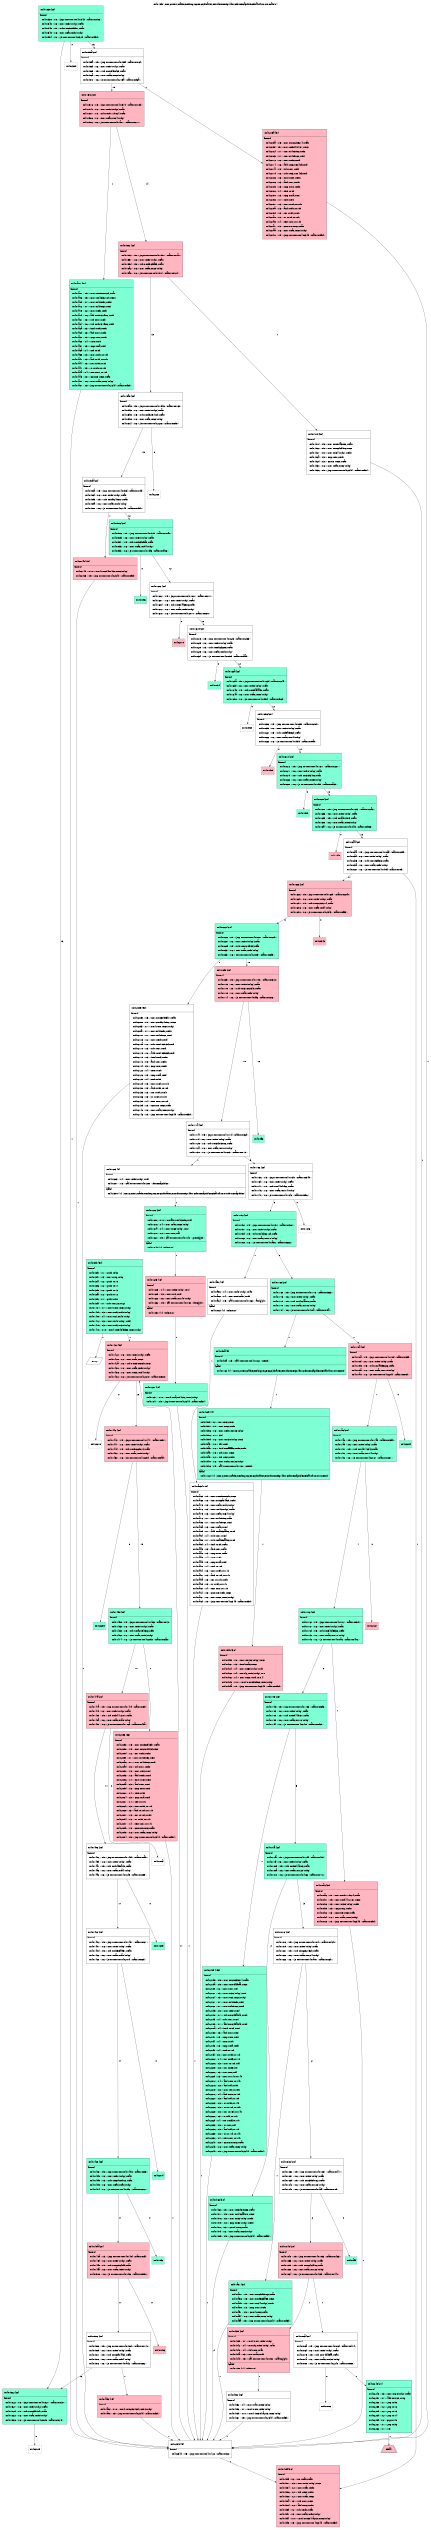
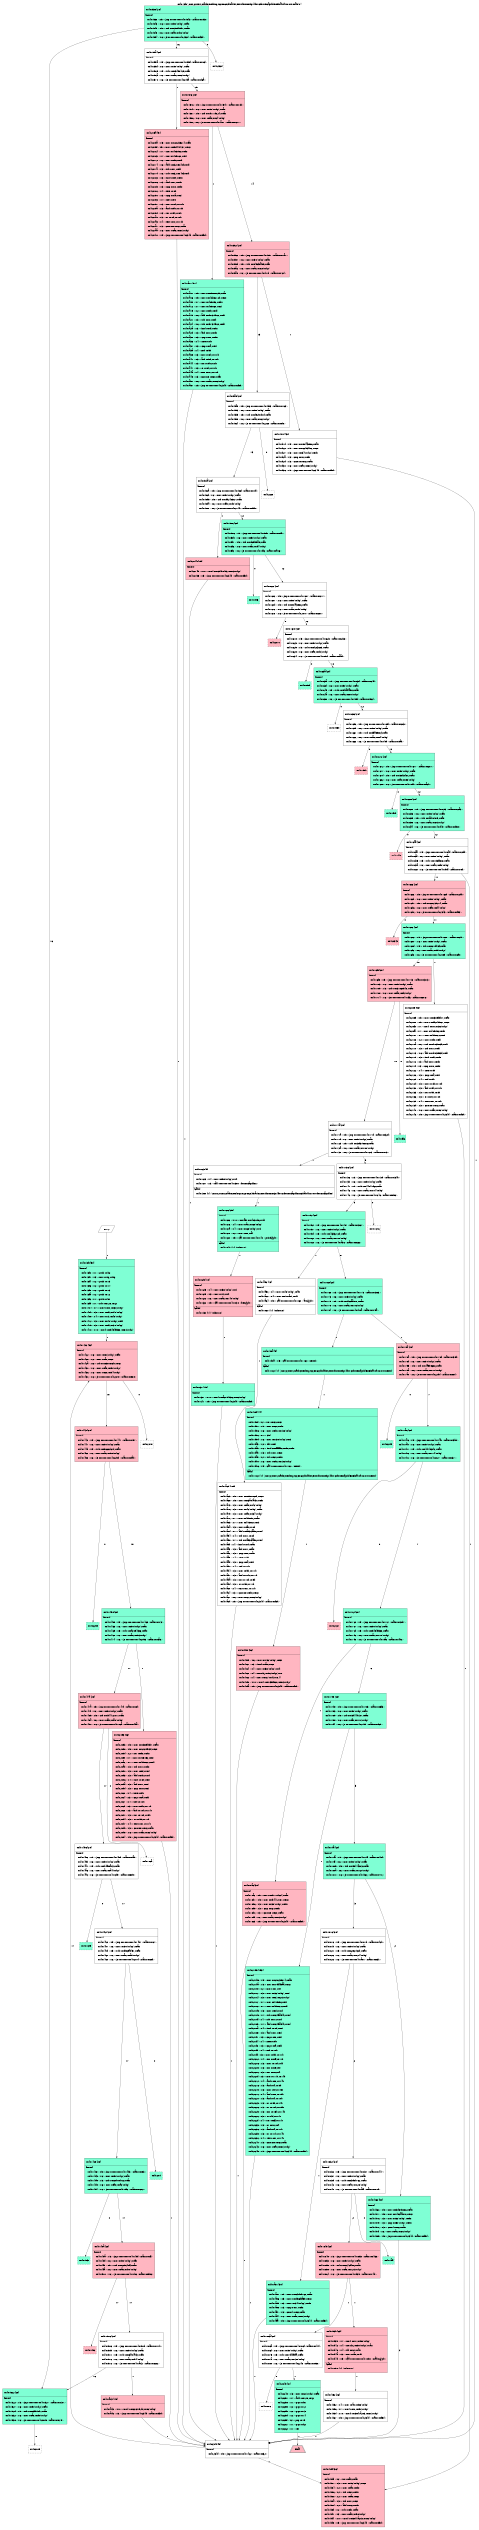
edge "0x4016fe [28]" -> "0x401ff6": label " 12" -> " 0"
edge "0x4013f0 [50]" -> "Entry": reversed
